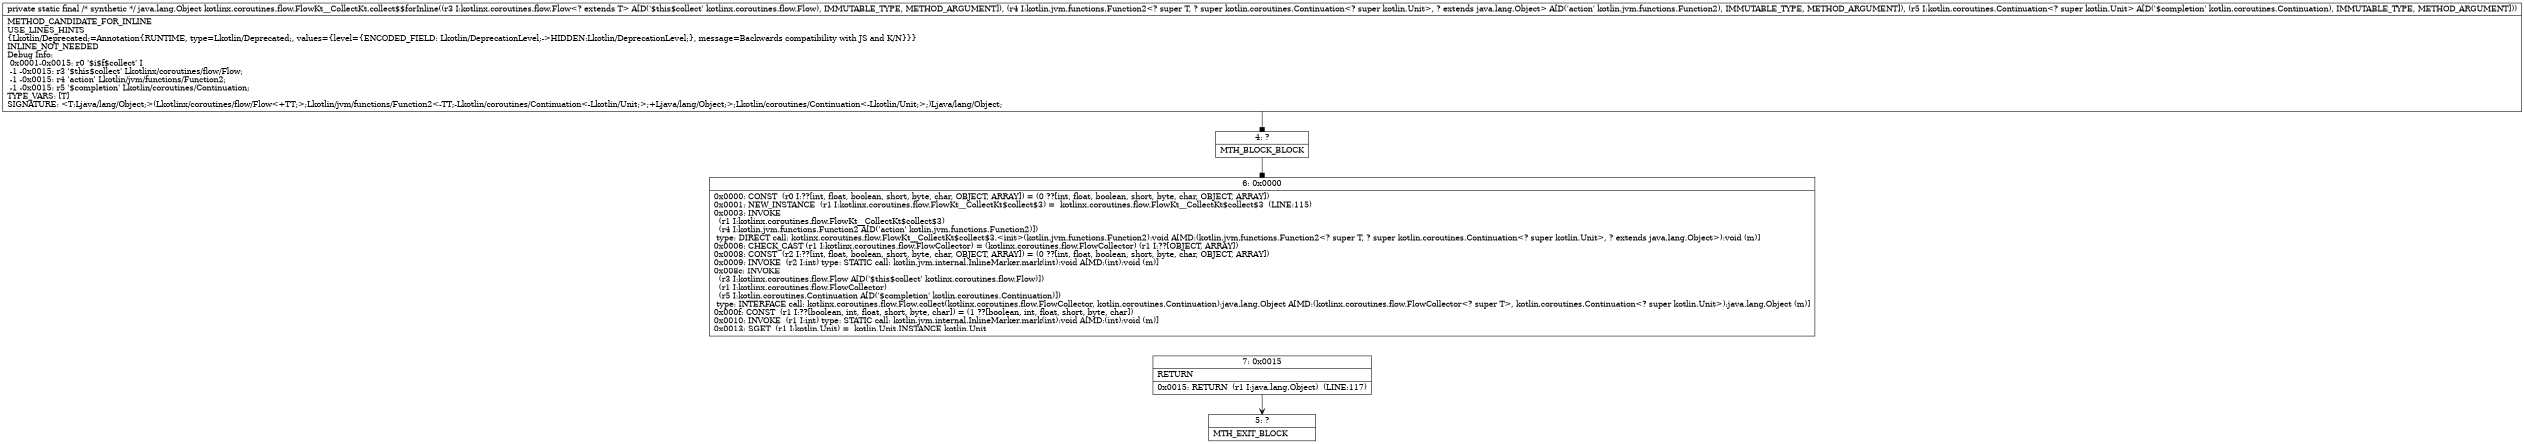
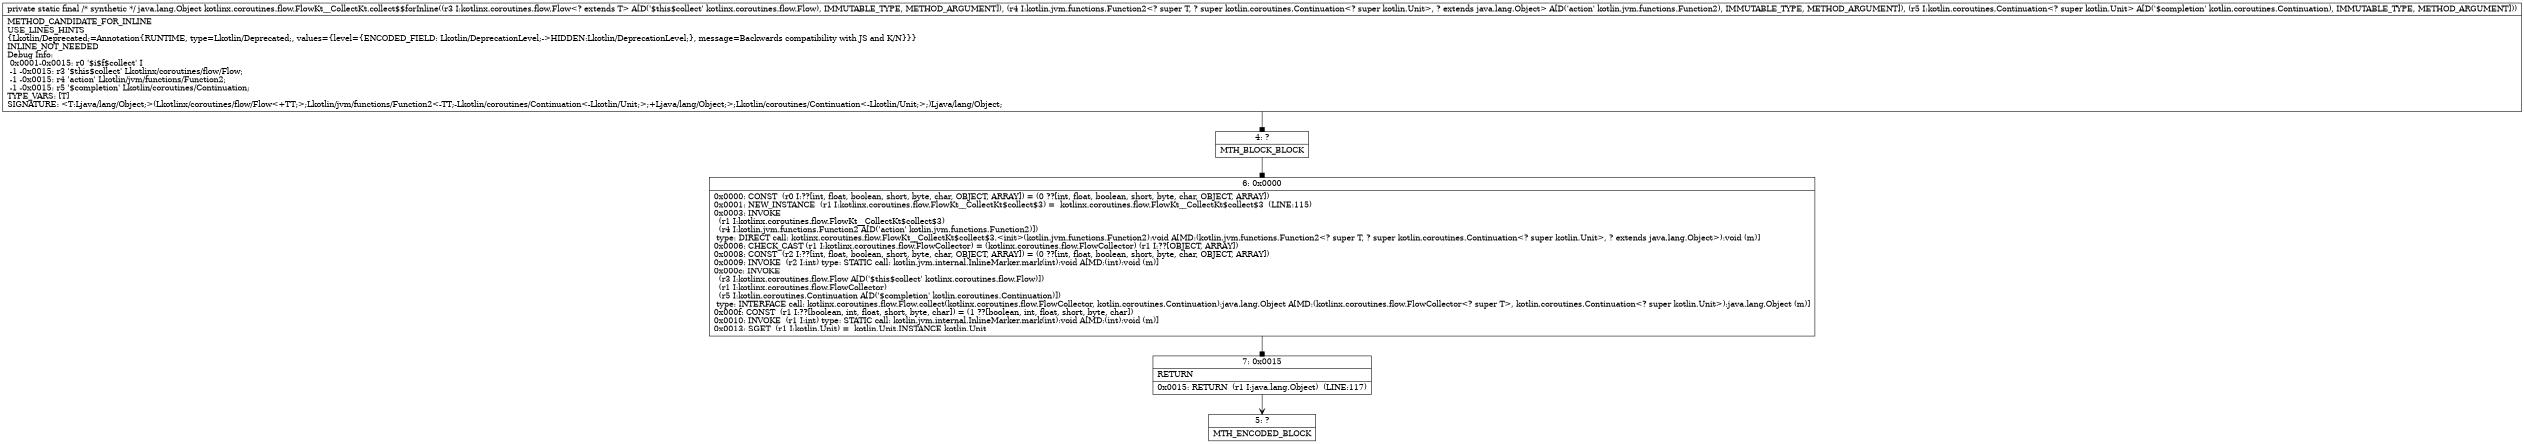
node "6: 0x0000": text "0x008c: INVOKE" -> "0x000c: INVOKE"
edge "6: 0x0000" -> "7: 0x0015": added
node "5: ?": text "MTH_EXIT_BLOCK" -> "MTH_ENCODED_BLOCK"
